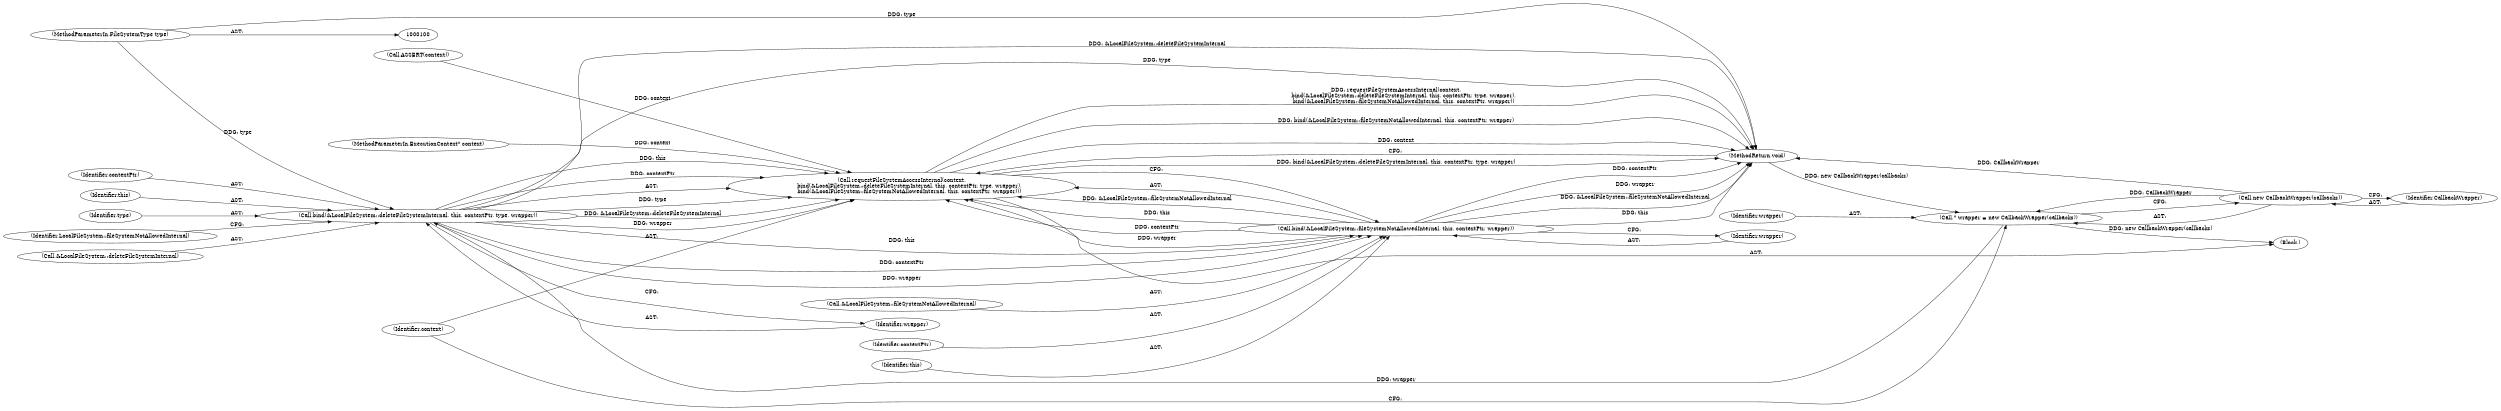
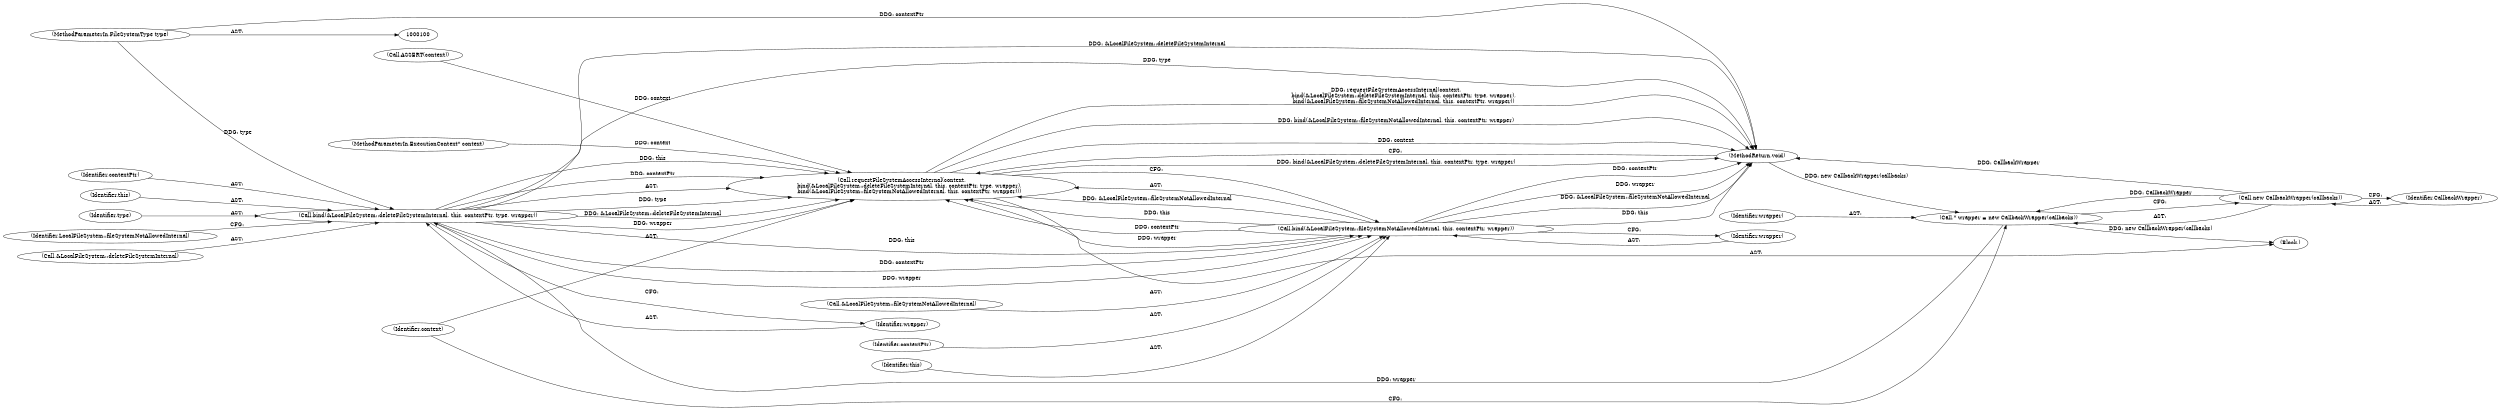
edge "(MethodParameterIn,FileSystemType type)" -> "(MethodReturn,void)": label "DDG: type" -> "DDG: contextPtr"
